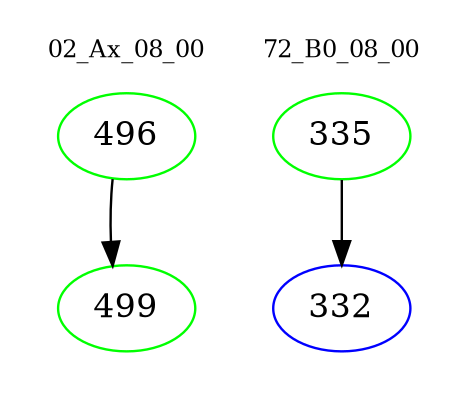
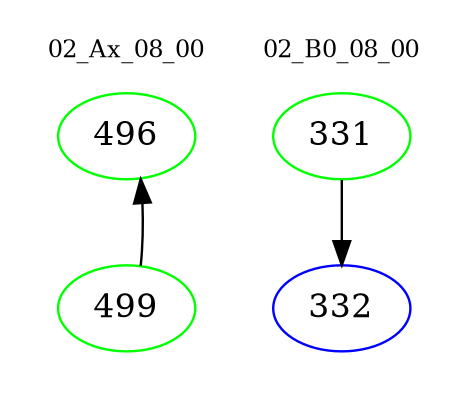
cluster "72_B0_08_00": label "72_B0_08_00" -> "02_B0_08_00"
node "335": label "335" -> "331"
edge "496" -> "499": reversed
